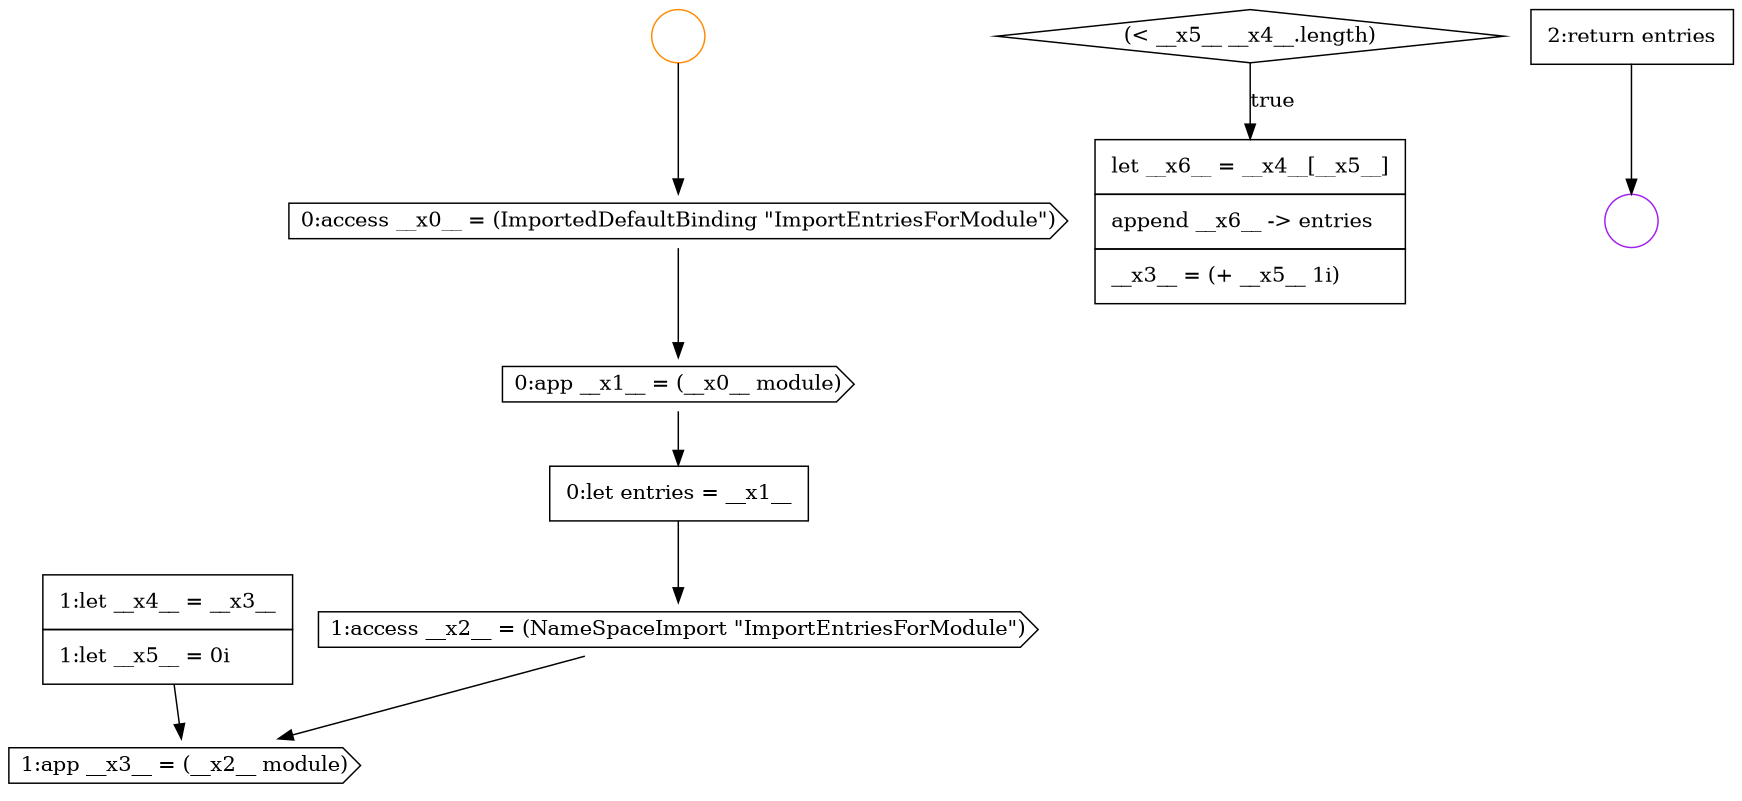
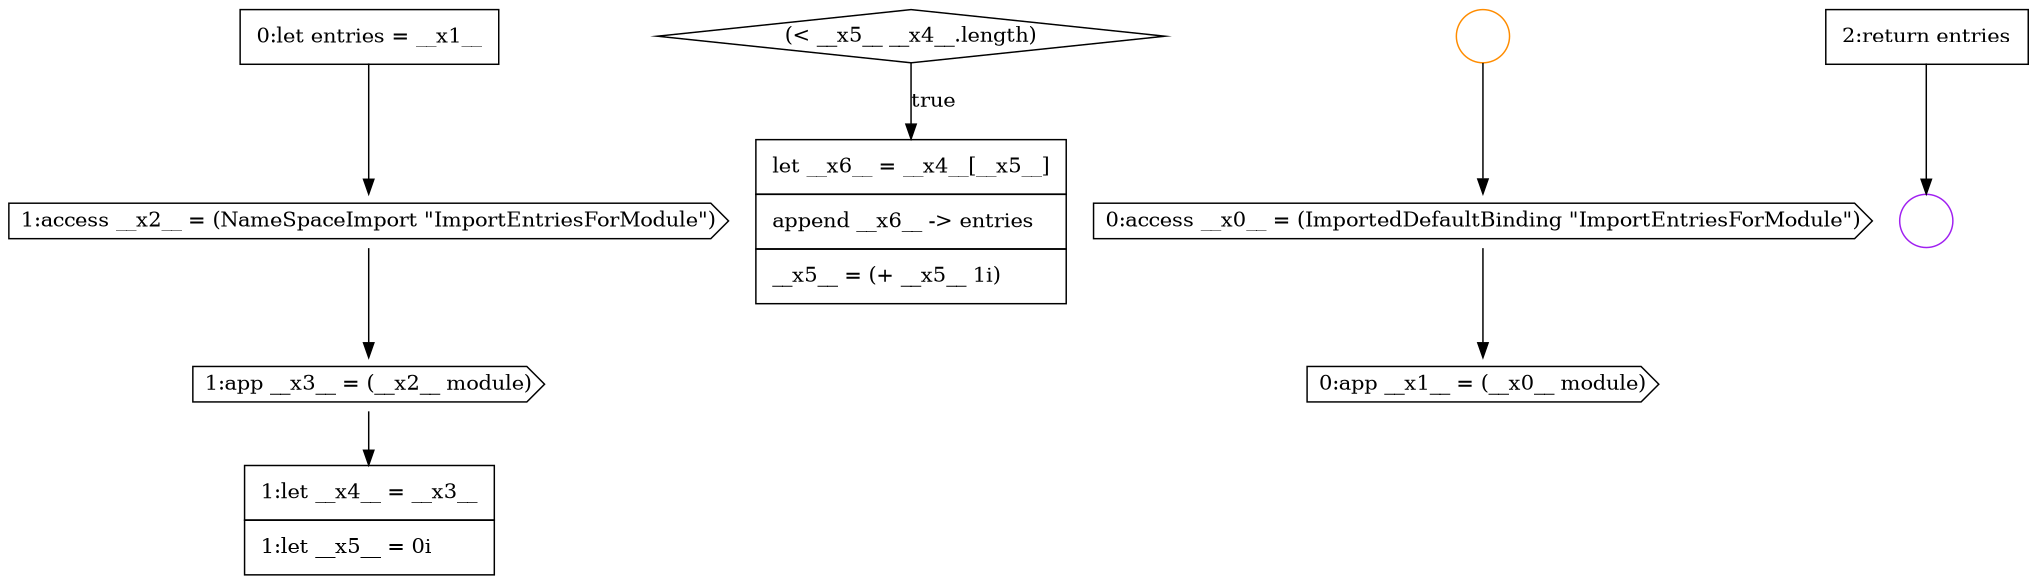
node "let __x6__ = __x4__[__x5__]": text "__x3__ = (+ __x5__ 1i)" -> "__x5__ = (+ __x5__ 1i)"
edge "0:app __x1__ = (__x0__ module)" -> "0:let entries = __x1__": removed
edge "1:let __x4__ = __x3__" -> "1:app __x3__ = (__x2__ module)": reversed
